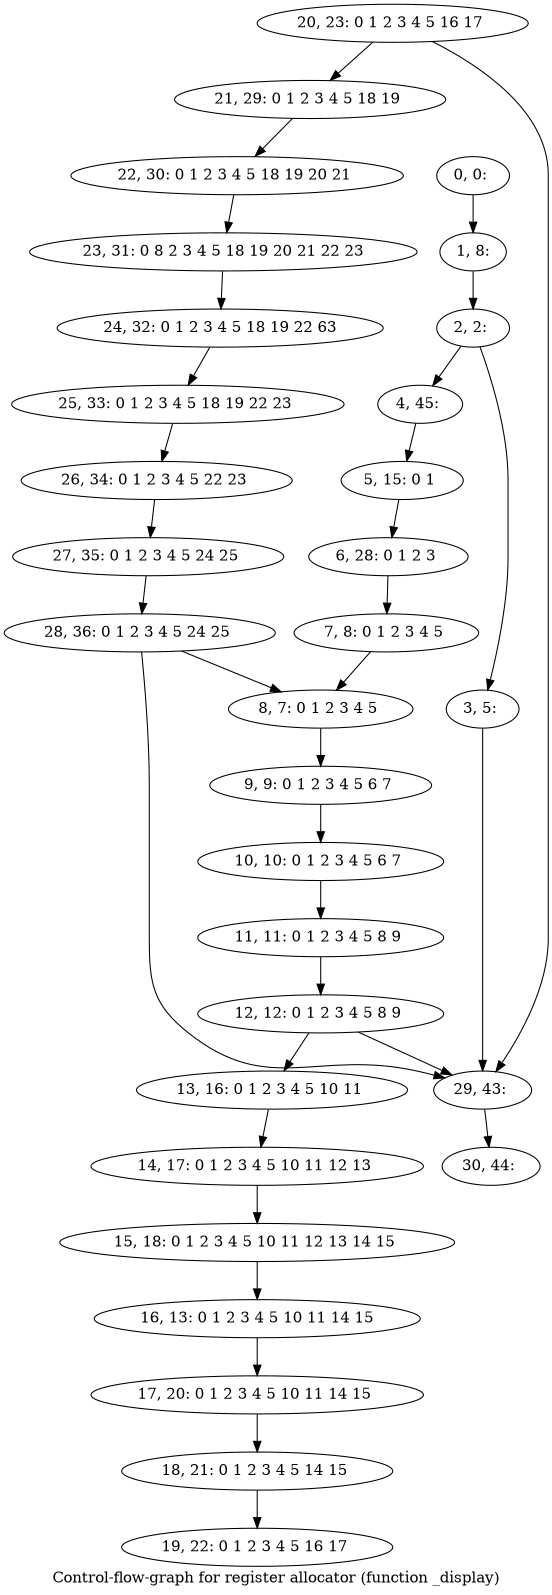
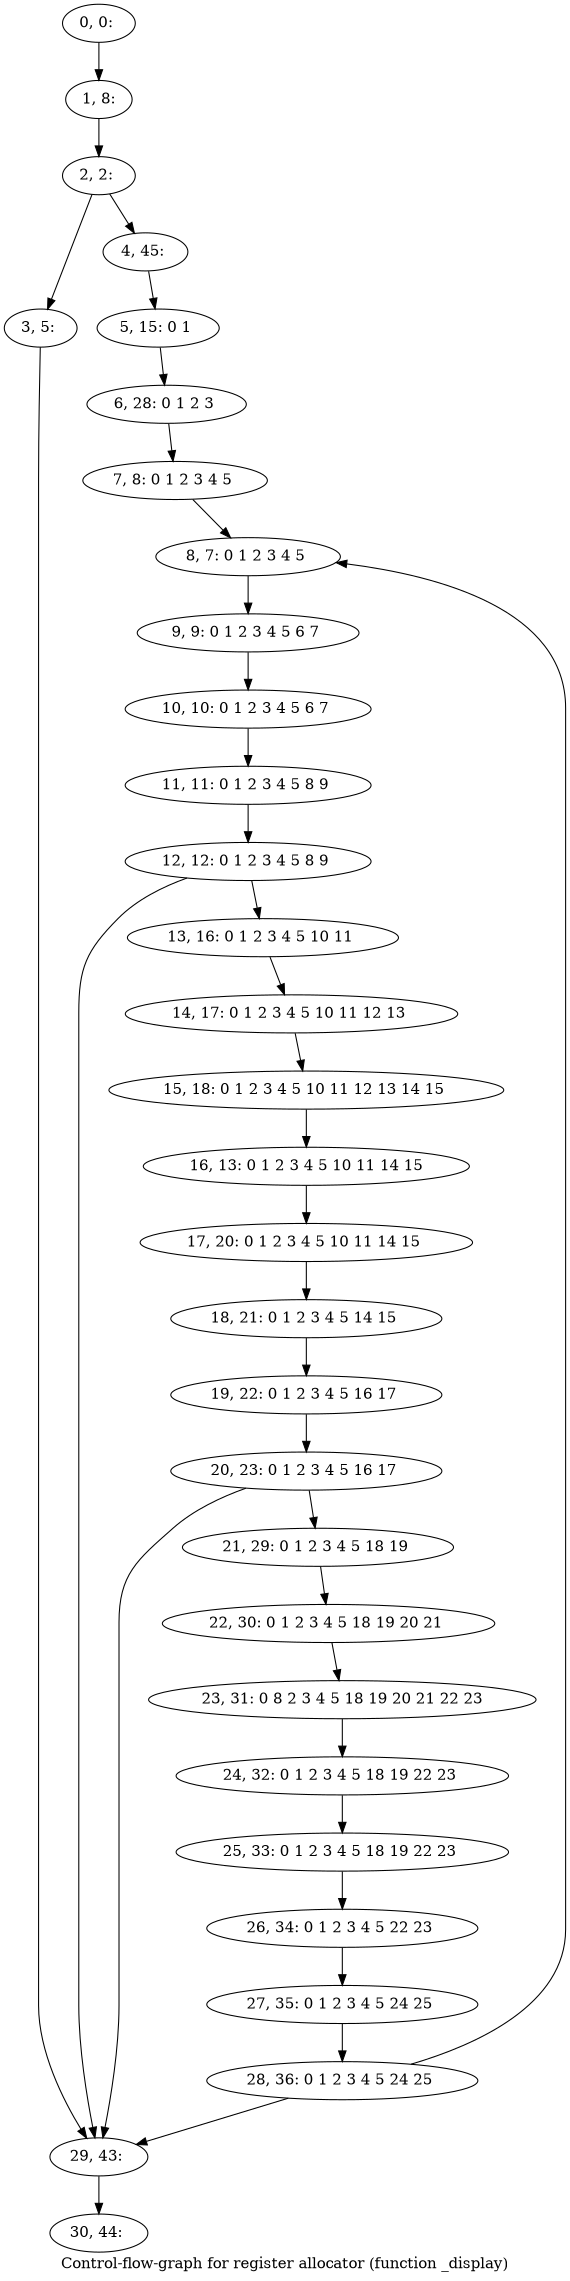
node "24, 32: 0 1 2 3 4 5 18 19 22 63": label "24, 32: 0 1 2 3 4 5 18 19 22 63" -> "24, 32: 0 1 2 3 4 5 18 19 22 23"
edge "19, 22: 0 1 2 3 4 5 16 17" -> "20, 23: 0 1 2 3 4 5 16 17": added
